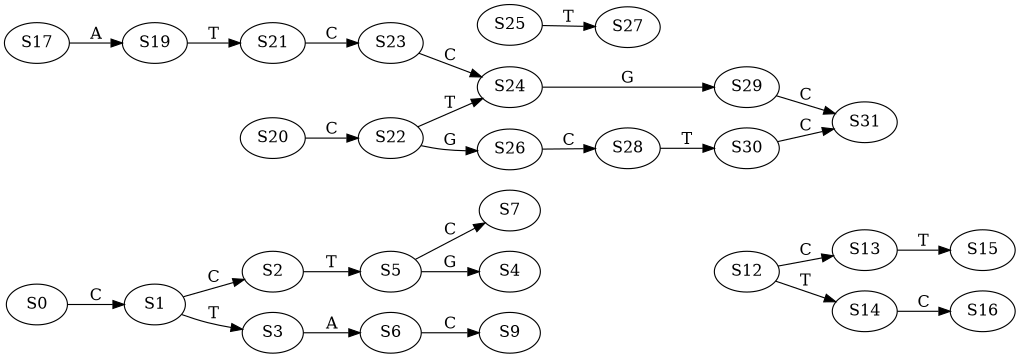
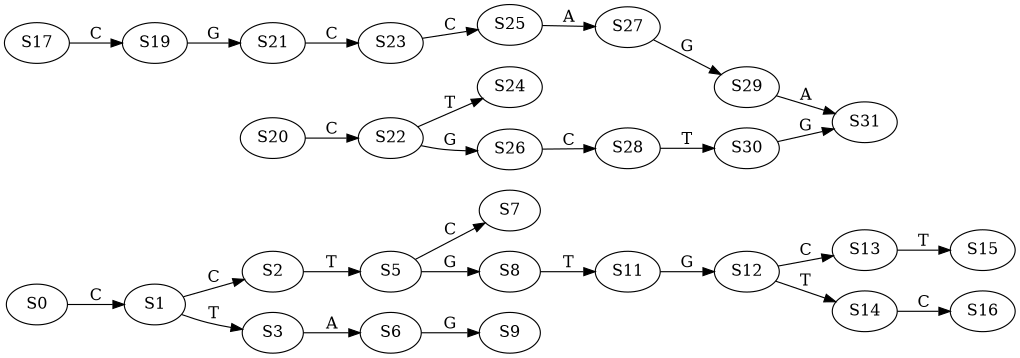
edge "S25" -> "S27": label "T" -> "A"
edge "S17" -> "S19": label "A" -> "C"
edge "S19" -> "S21": label "T" -> "G"
edge "S23" -> "S24": now "S23" -> "S25"
edge "S24" -> "S29": now "S27" -> "S29"
edge "S29" -> "S31": label "C" -> "A"
edge "S30" -> "S31": label "C" -> "G"
node "S4": label "S4" -> "S8"
node "S11": added
edge "S6" -> "S9": label "C" -> "G"
